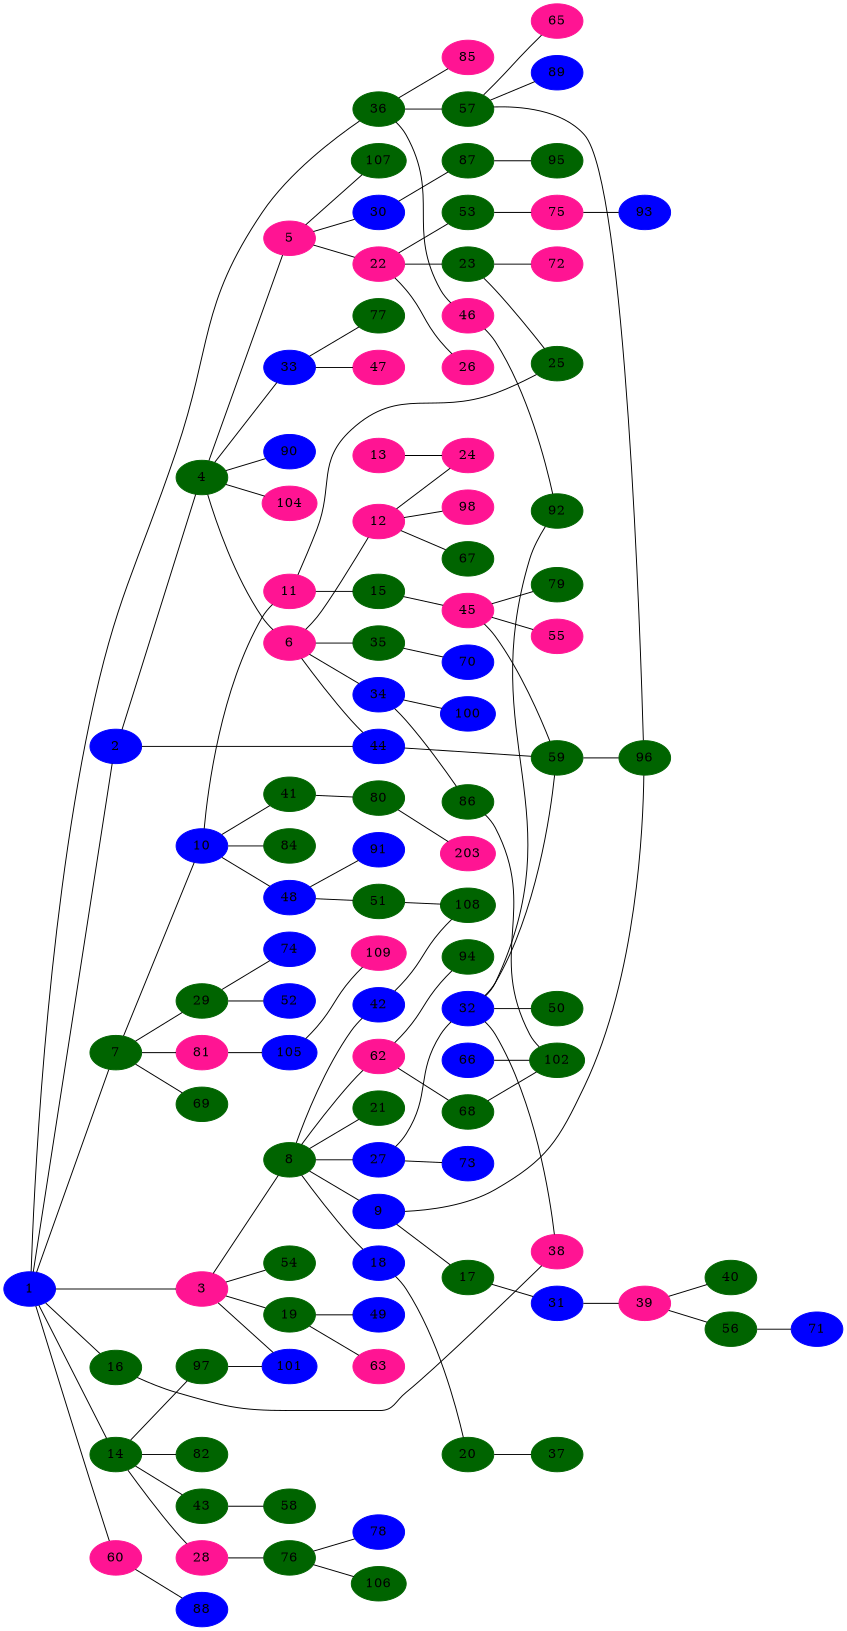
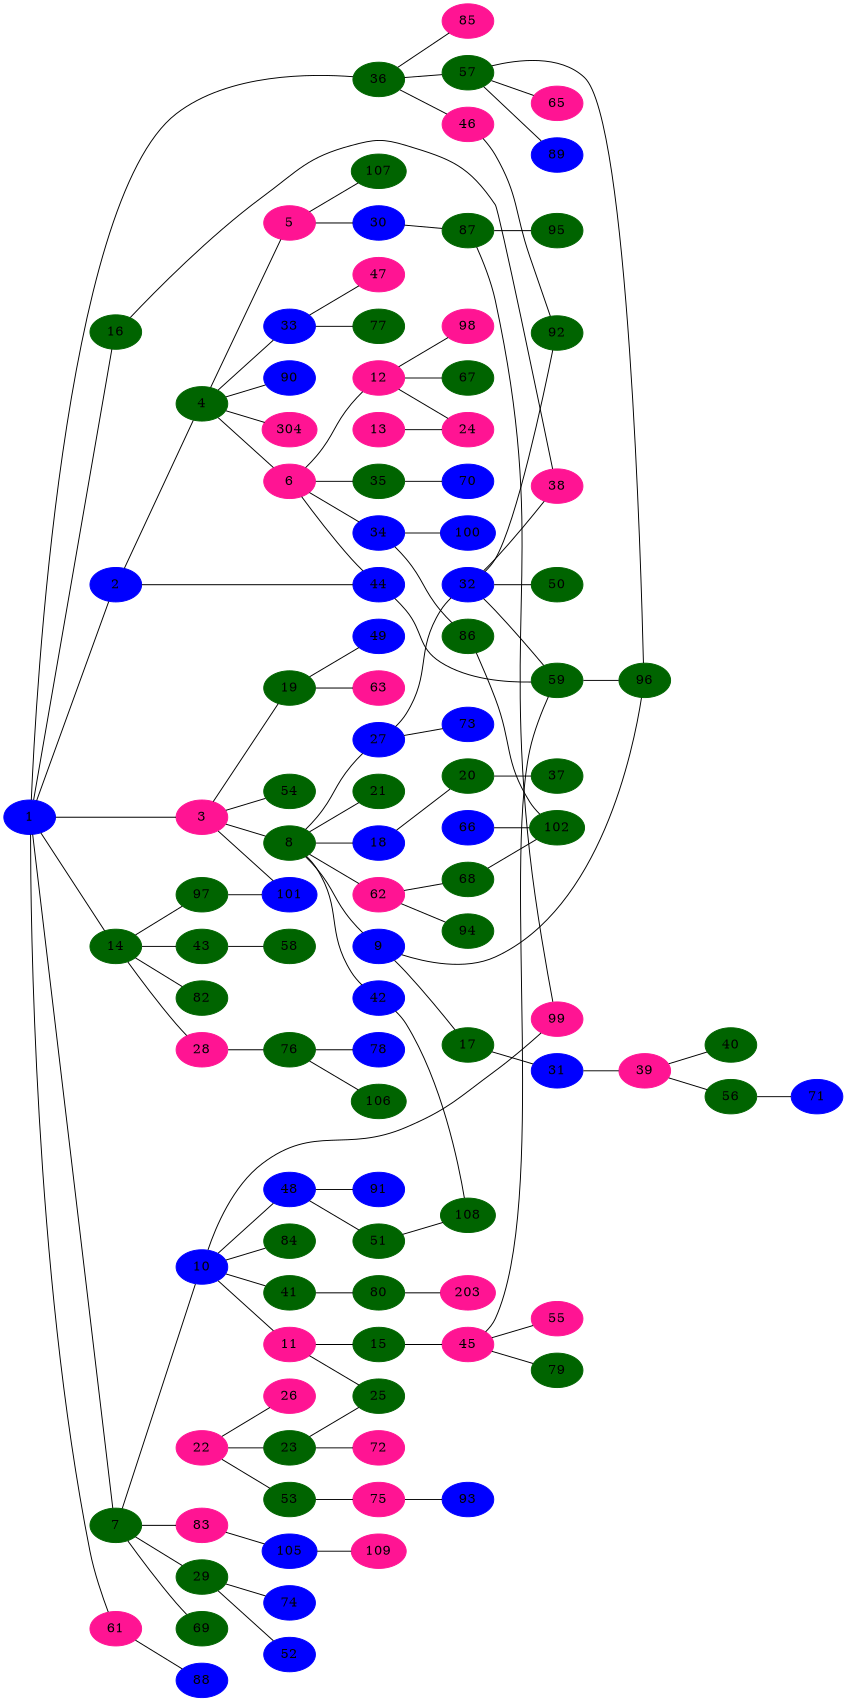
edge "5" -- "22": removed
node "104": label "104" -> "304"
node "99": added
node "81": label "81" -> "83"
node "60": label "60" -> "61"
